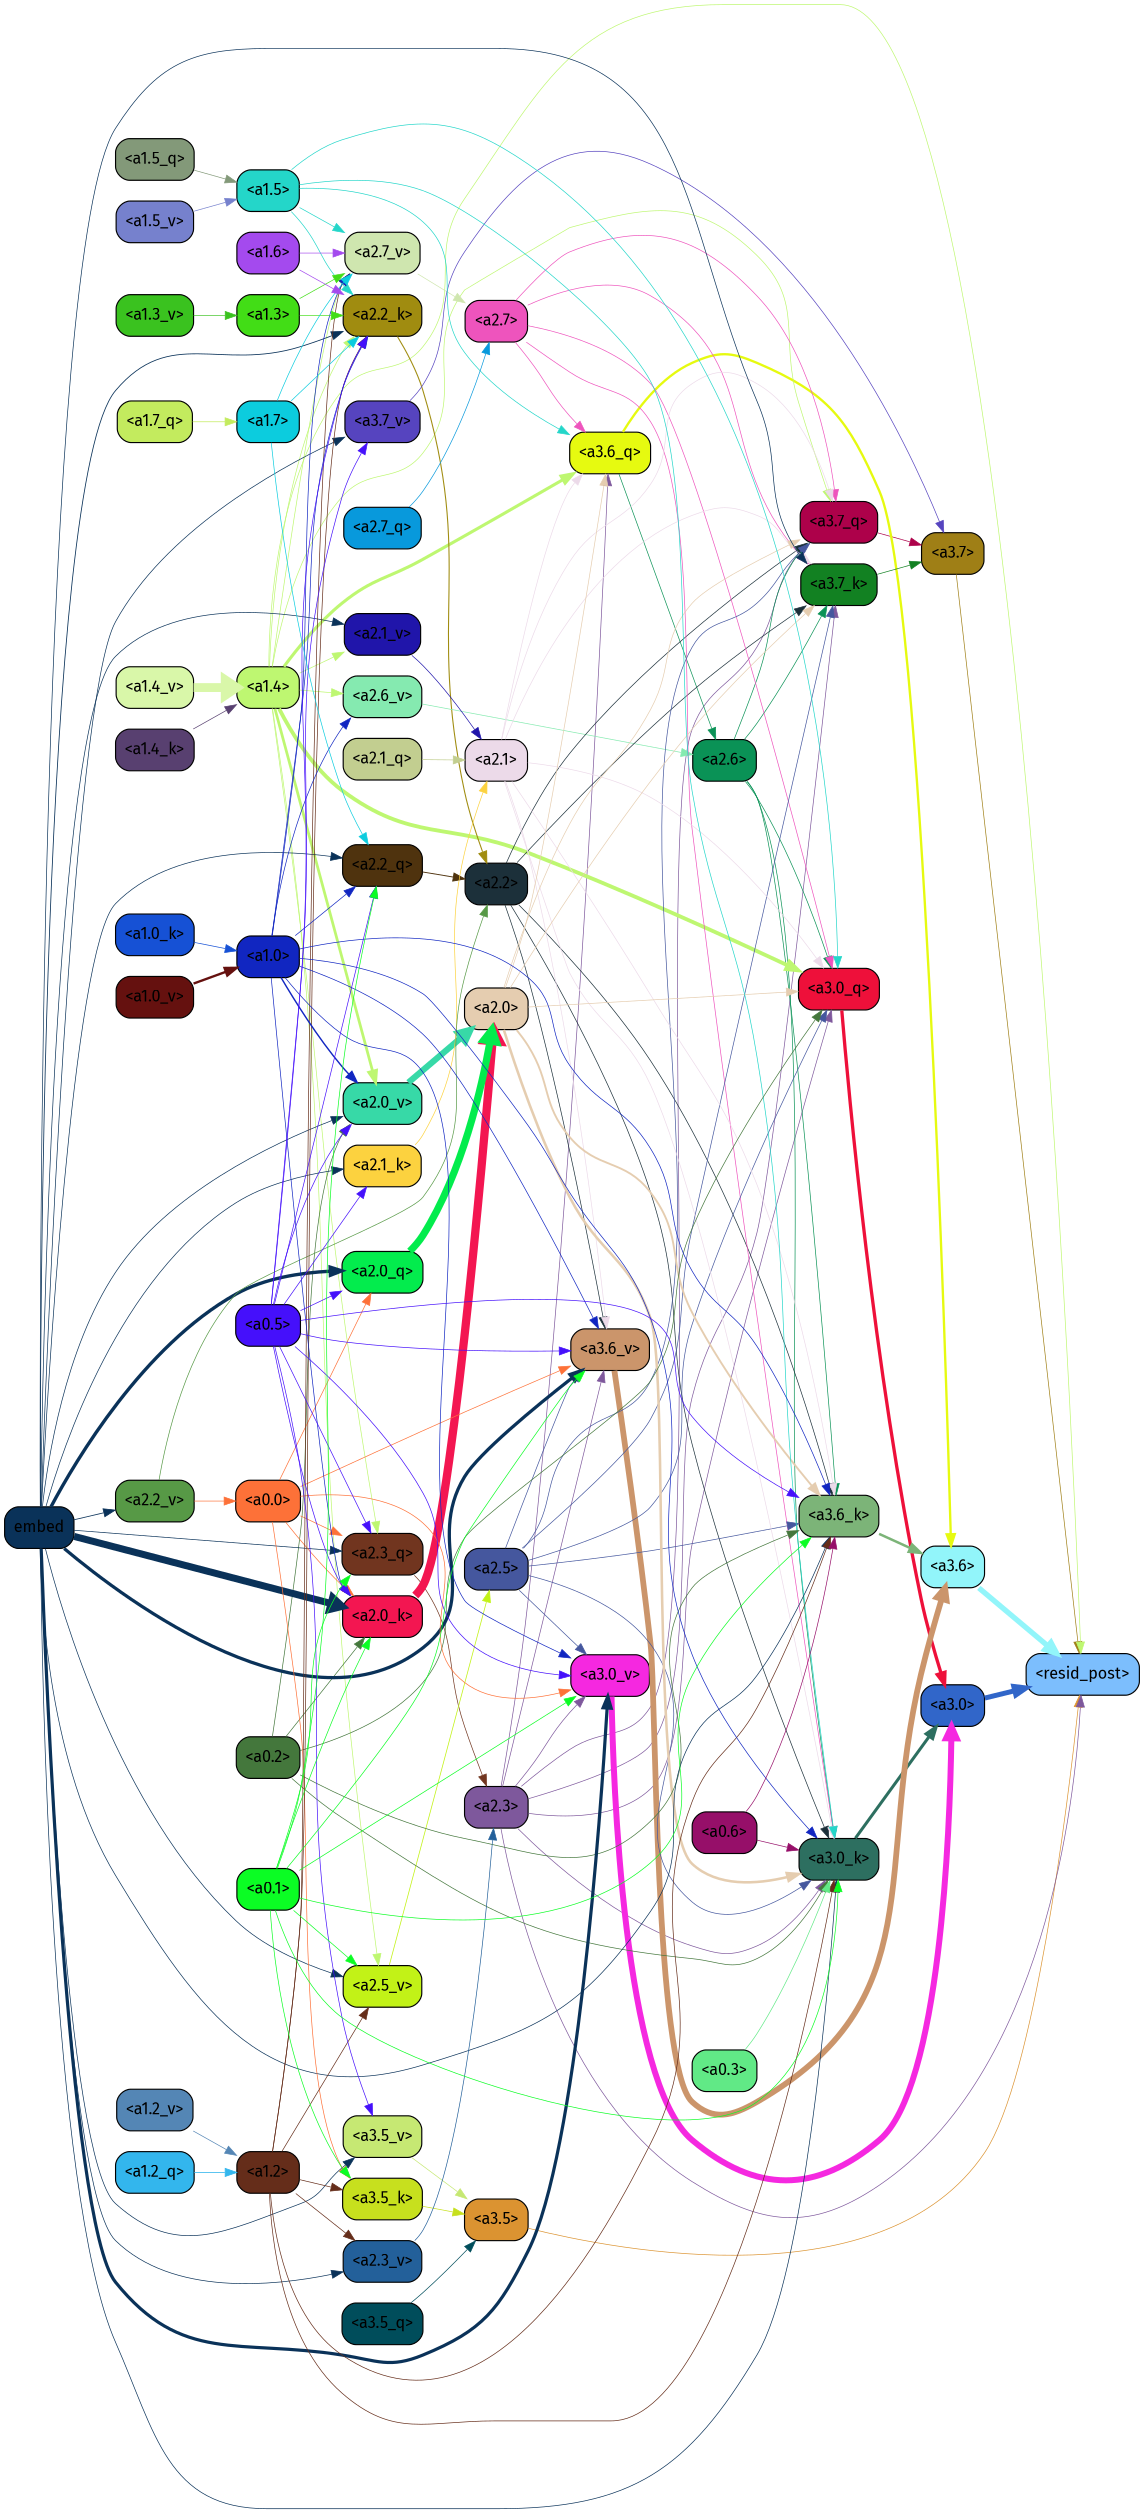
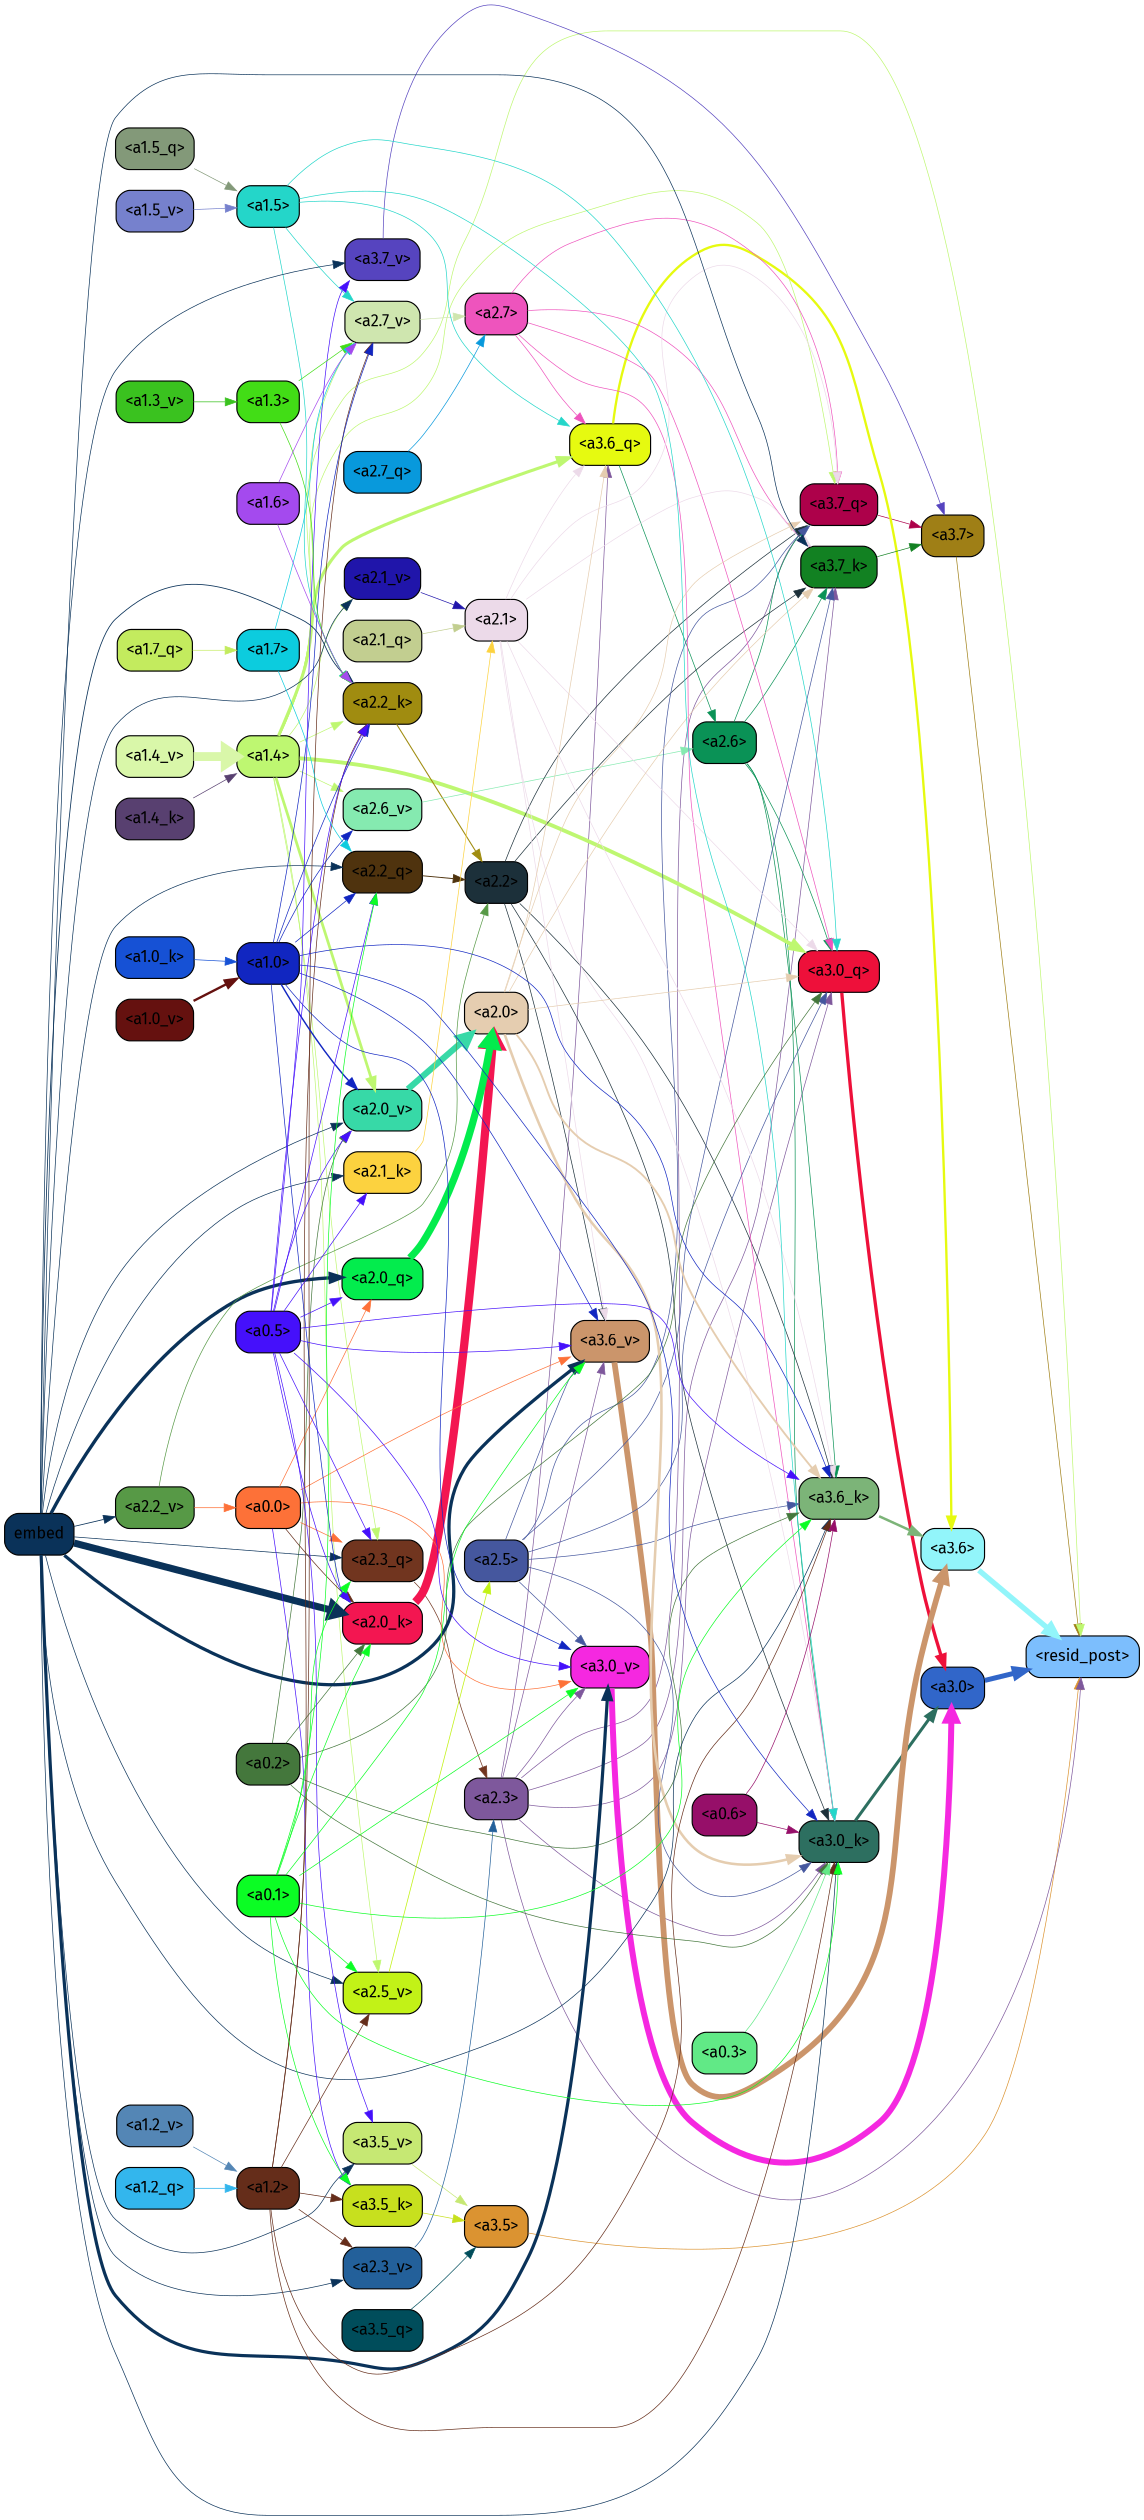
edge "<a1.7>" -> "<a2.2_k>": removed
edge "<a0.0>" -> "<a2.0_k>": color #fd7138 -> #652d1a
edge "<a0.0>" -> "<a3.5_k>": color #fd7138 -> #4510fb
